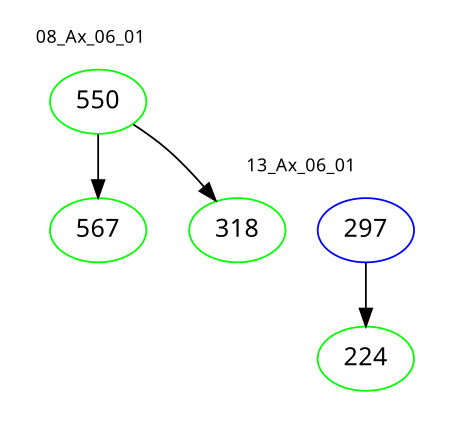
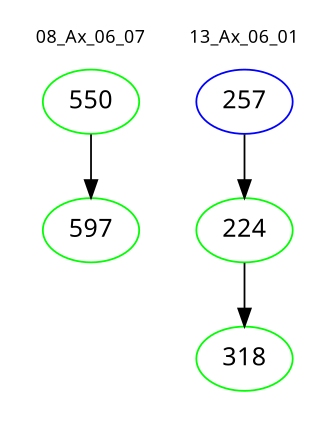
cluster "08_Ax_06_01": label "08_Ax_06_01" -> "08_Ax_06_07"
edge "550" -> "318": now "224" -> "318"
node "567": label "567" -> "597"
node "297": label "297" -> "257"
